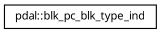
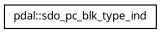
node "pdal::blk_pc_blk_type_ind": label "pdal::blk_pc_blk_type_ind" -> "pdal::sdo_pc_blk_type_ind"
